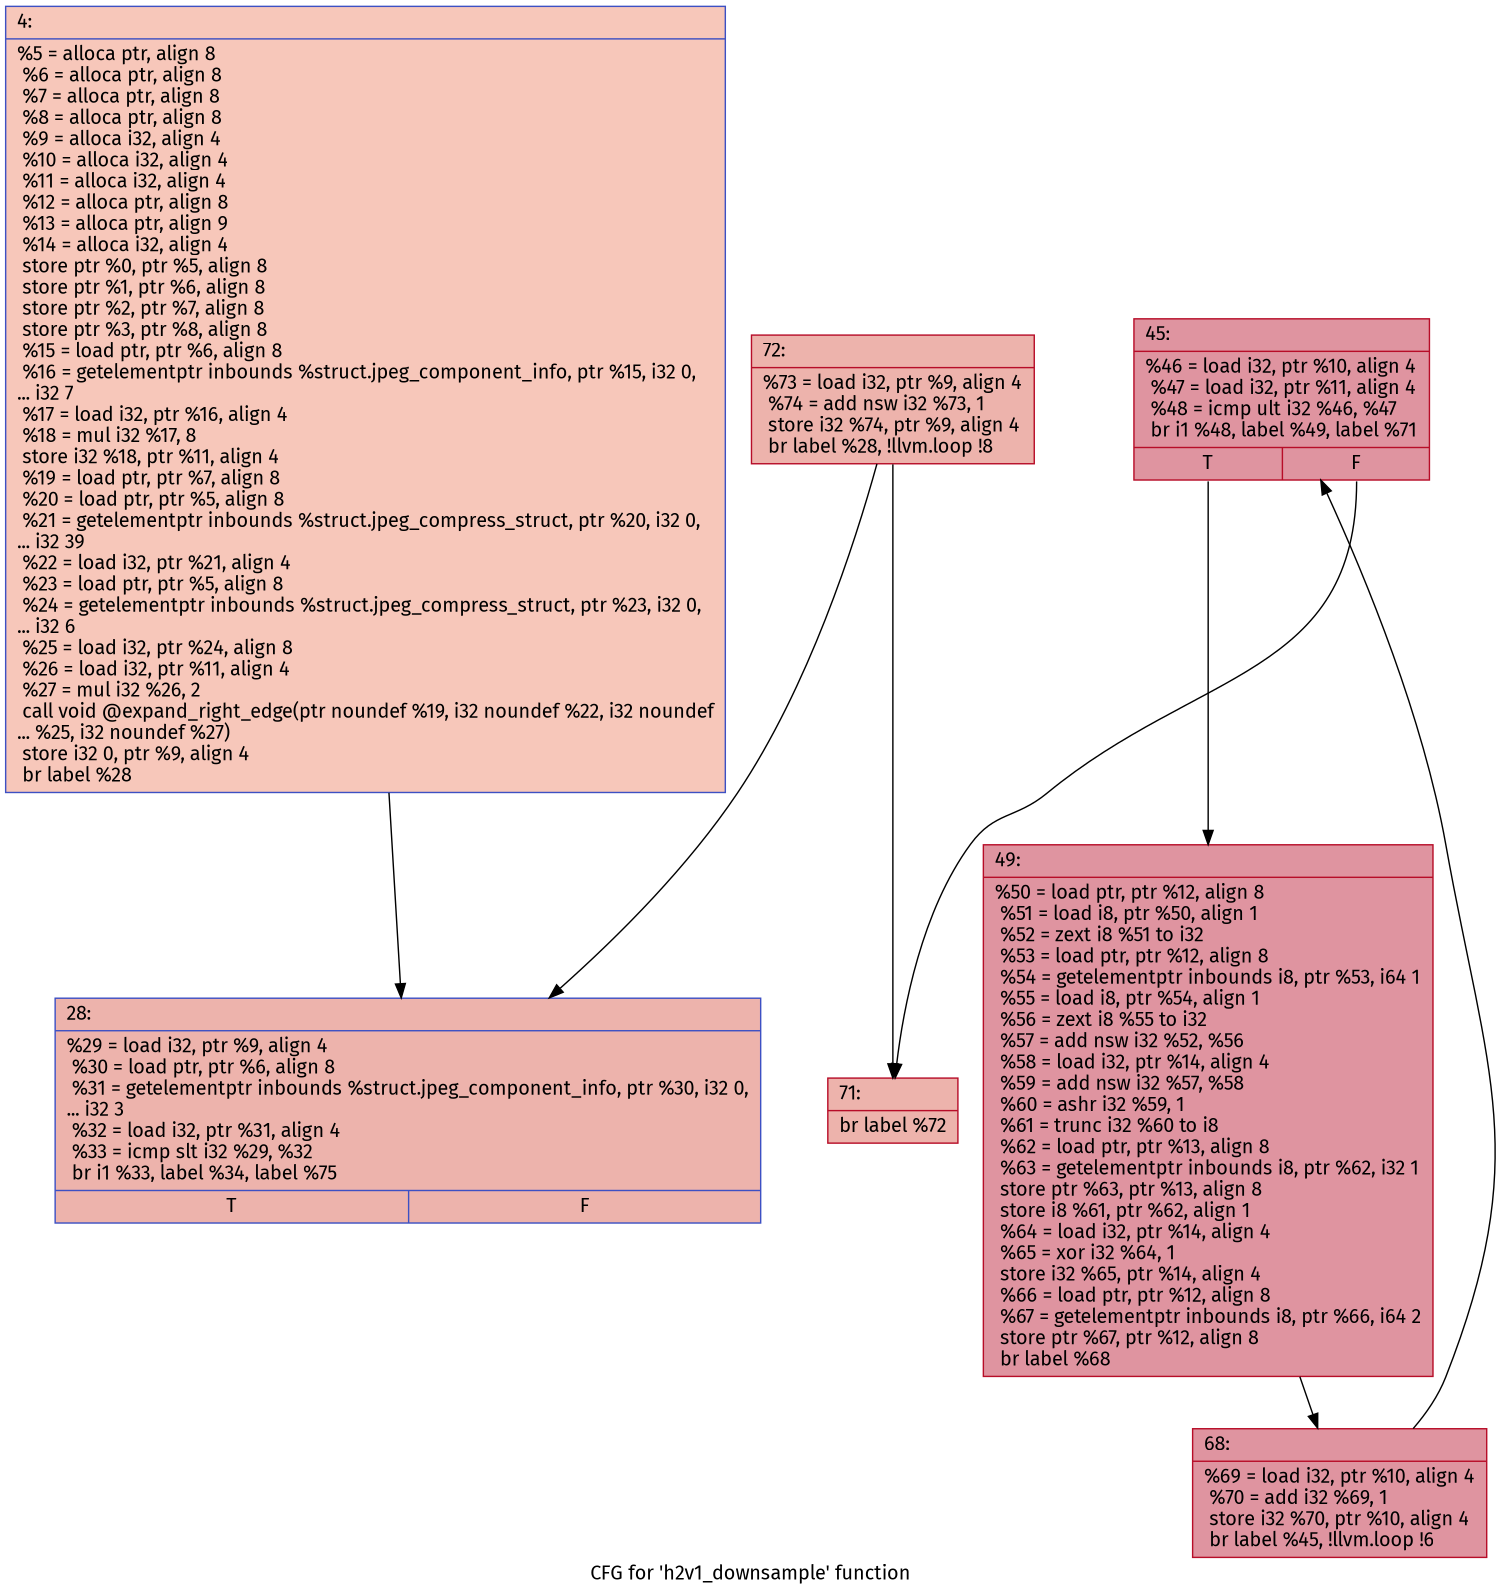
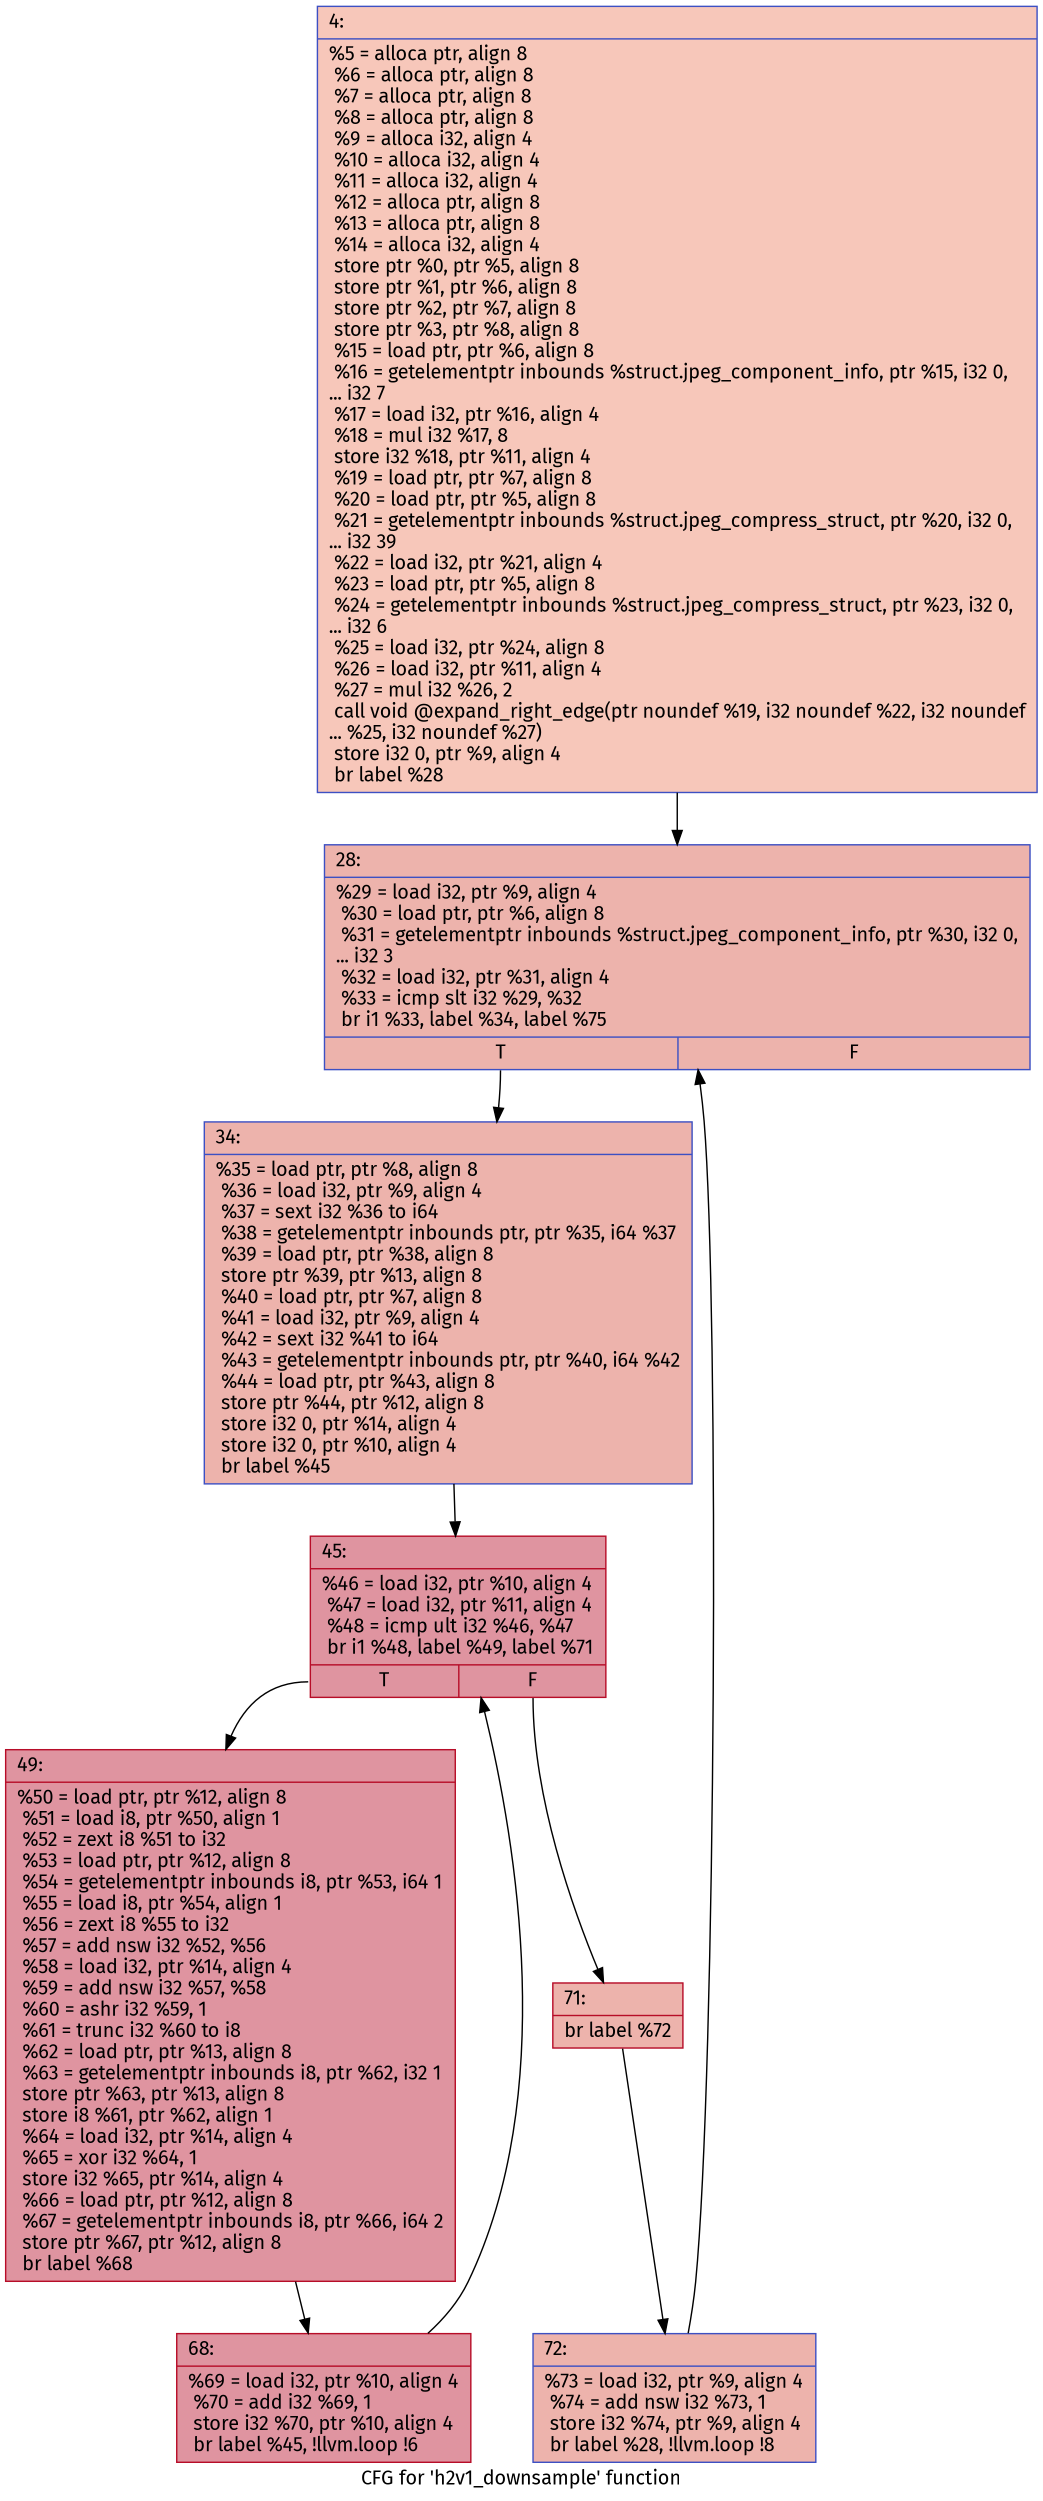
node "4:": text "%13 = alloca ptr, align 9" -> "%13 = alloca ptr, align 8"
node "72:": color #b70d28ff -> #3d50c3ff
edge "72:" -> "71:": reversed
node "34:": added
